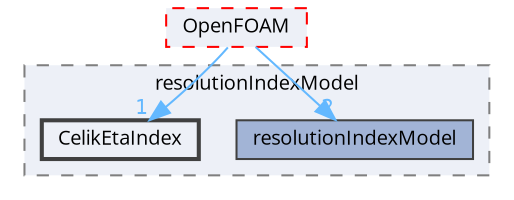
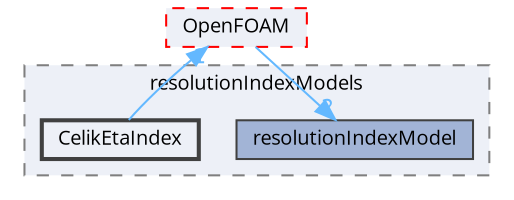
edge "OpenFOAM" -> "CelikEtaIndex": reversed
cluster "resolutionIndexModel": label "resolutionIndexModel" -> "resolutionIndexModels"
